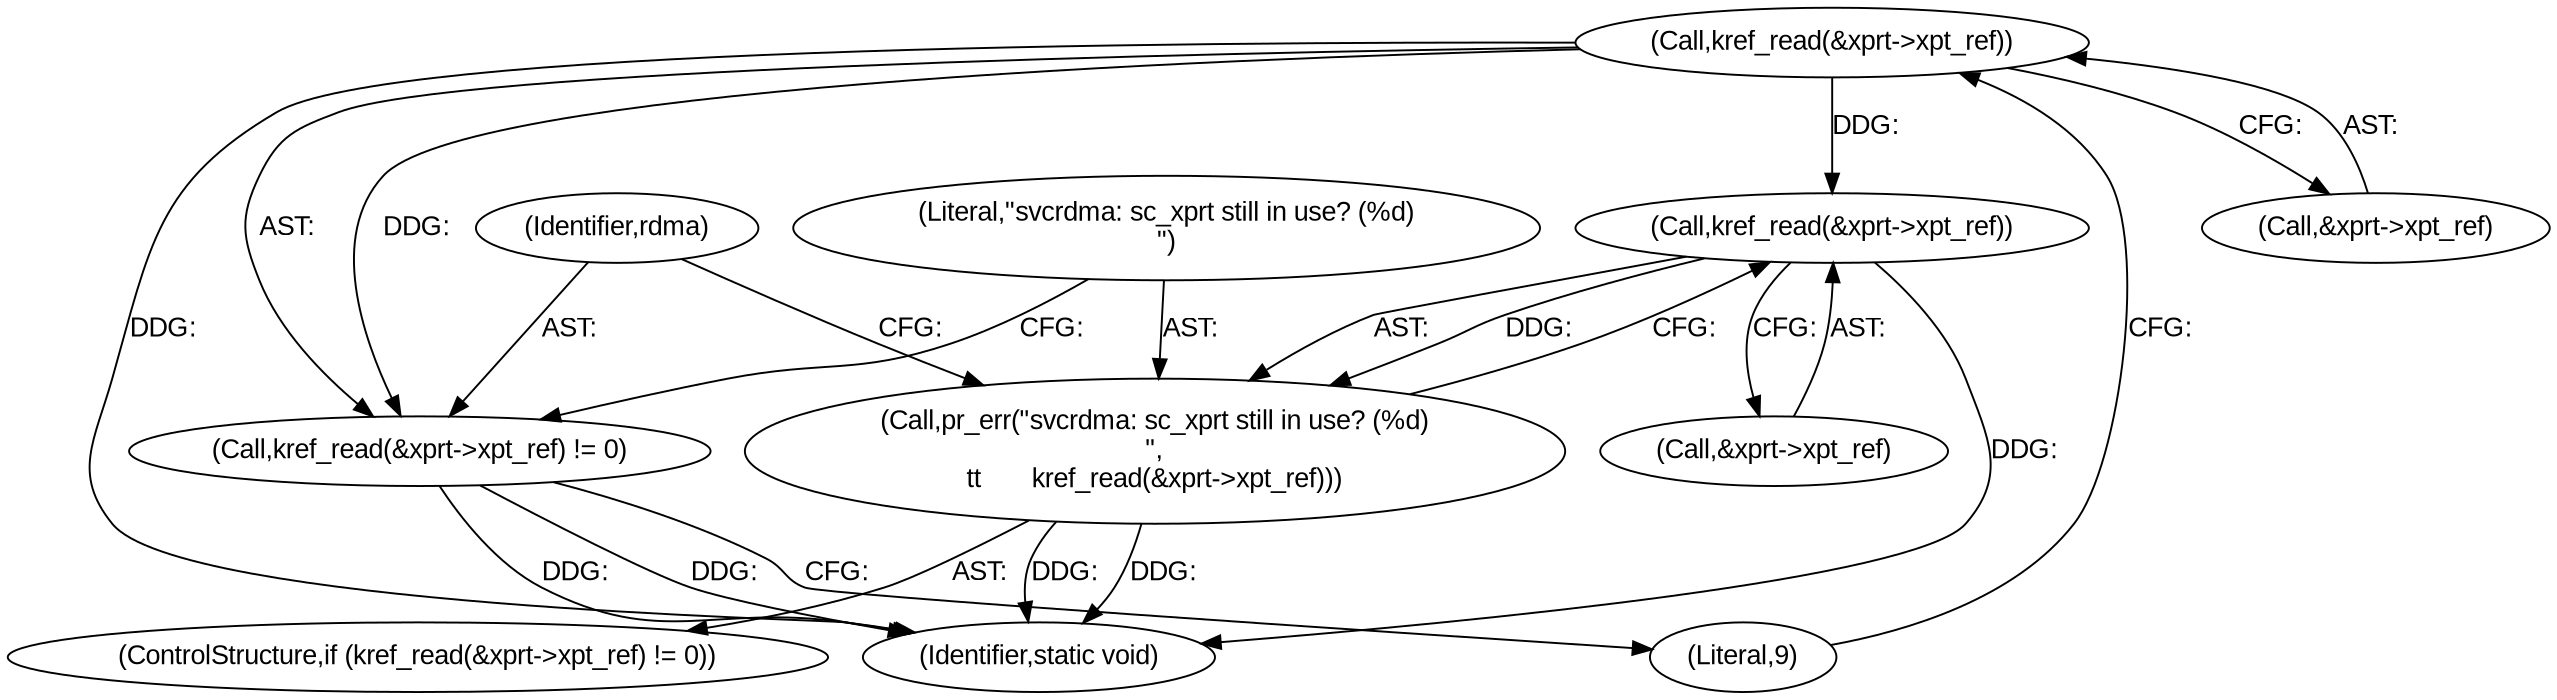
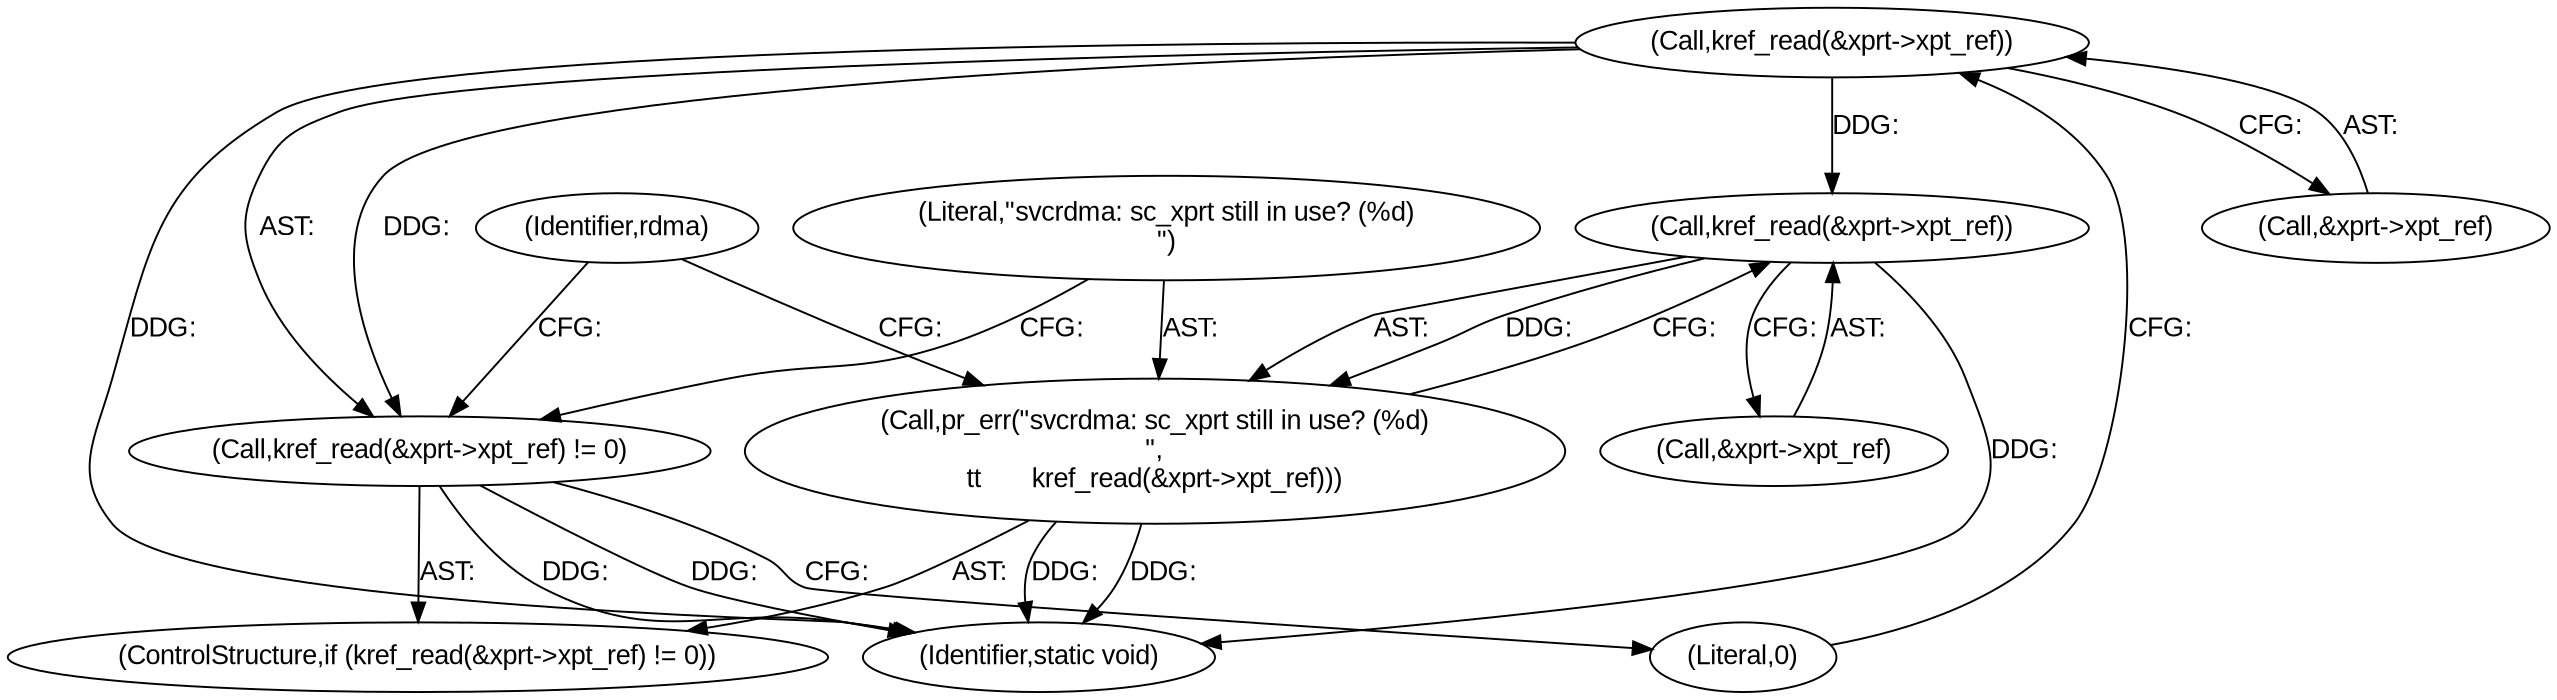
edge "(Identifier,rdma)" -> "(Call,kref_read(&xprt->xpt_ref) != 0)": label "AST: " -> "CFG: "
edge "(Call,kref_read(&xprt->xpt_ref) != 0)" -> "(ControlStructure,if (kref_read(&xprt->xpt_ref) != 0))": added, label "AST:"
node "(Literal,9)": label "(Literal,9)" -> "(Literal,0)"
